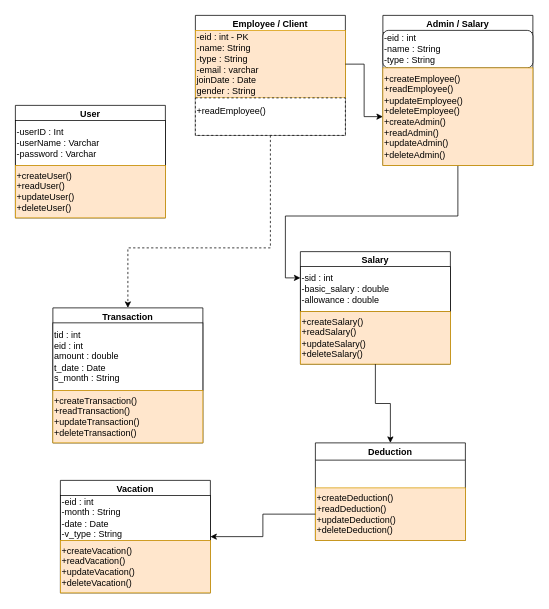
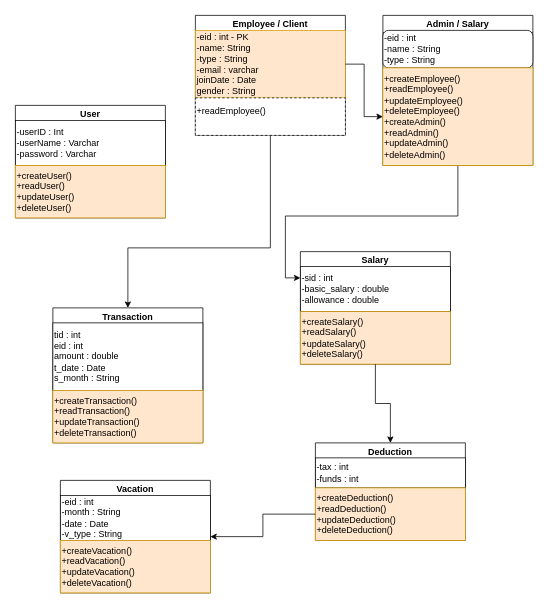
edge "Employee / Client" -> "Transaction": style dashed -> solid
node "-tax : int -funds : int": added
